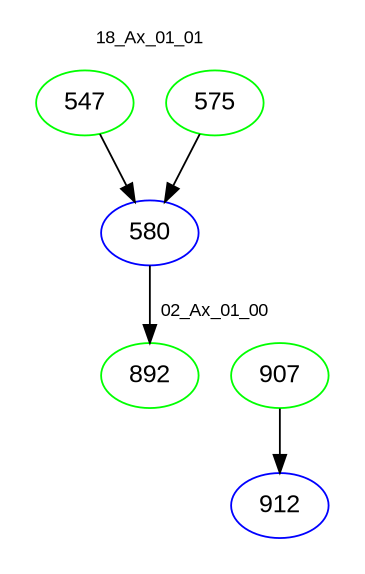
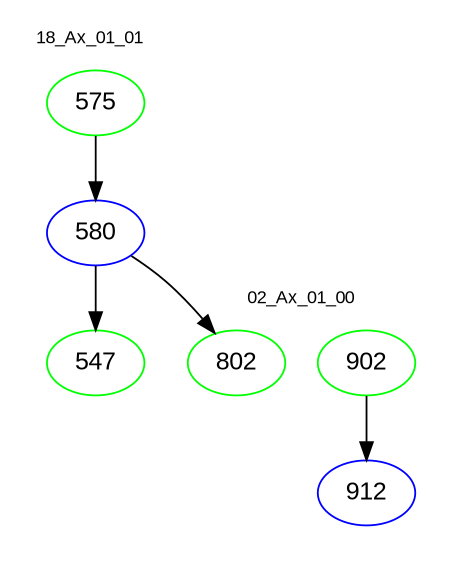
edge "547" -> "580": reversed
node "892": label "892" -> "802"
node "907": label "907" -> "902"
